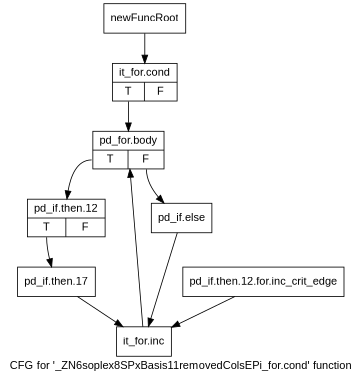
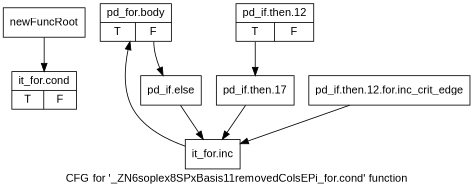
edge "it_for.cond" -> "pd_for.body": removed
edge "pd_for.body" -> "pd_if.then.12": removed
